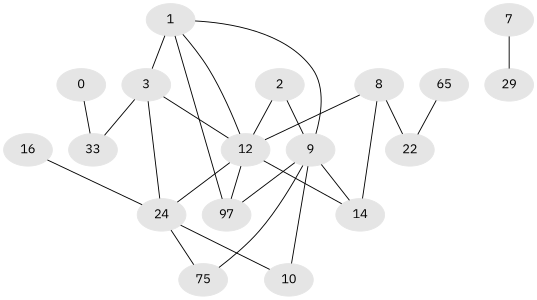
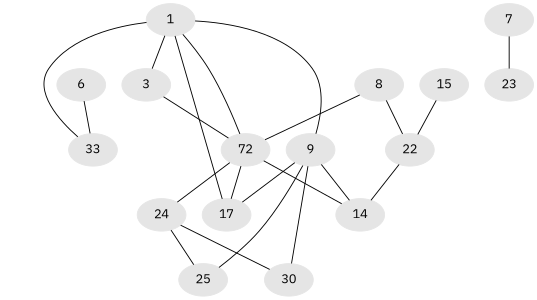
node "0": label "0" -> "6"
node "2": removed
node "65": label "65" -> "15"
node "29": label "29" -> "23"
edge "3" -- "33": now "1" -- "33"
node "16": removed
edge "3" -- "24": removed
node "12": label "12" -> "72"
edge "8" -- "14": now "22" -- "14"
node "97": label "97" -> "17"
node "75": label "75" -> "25"
node "10": label "10" -> "30"
